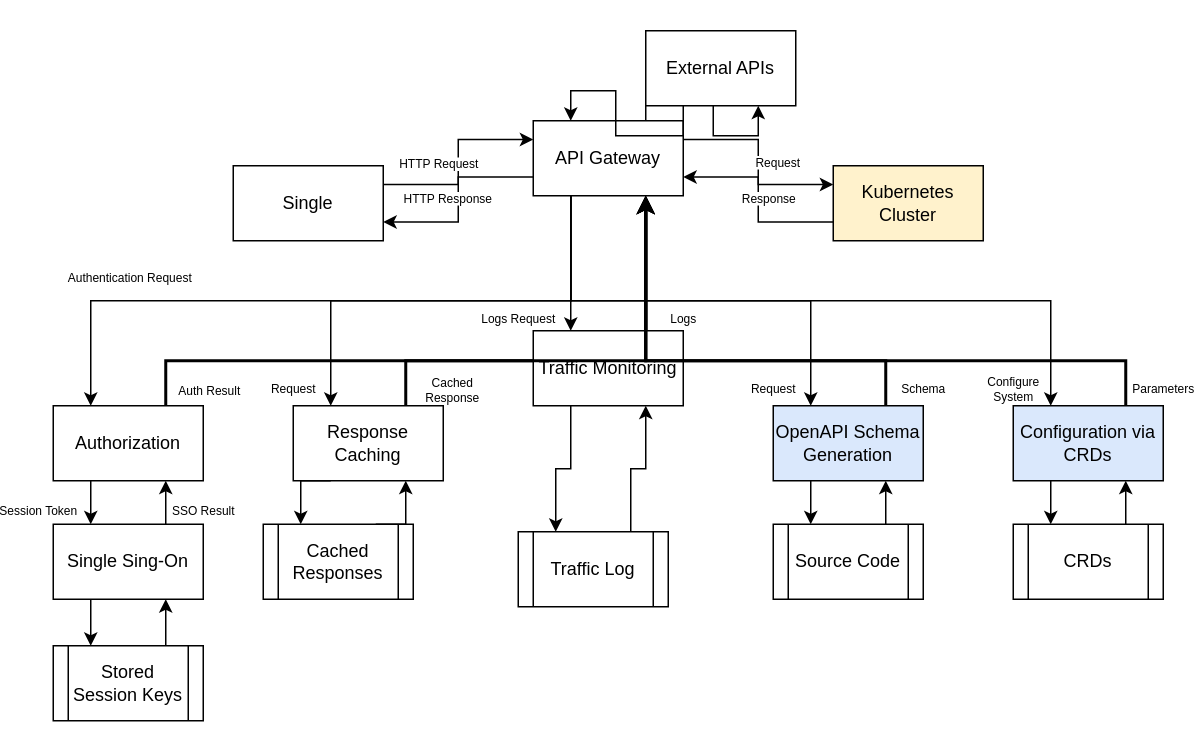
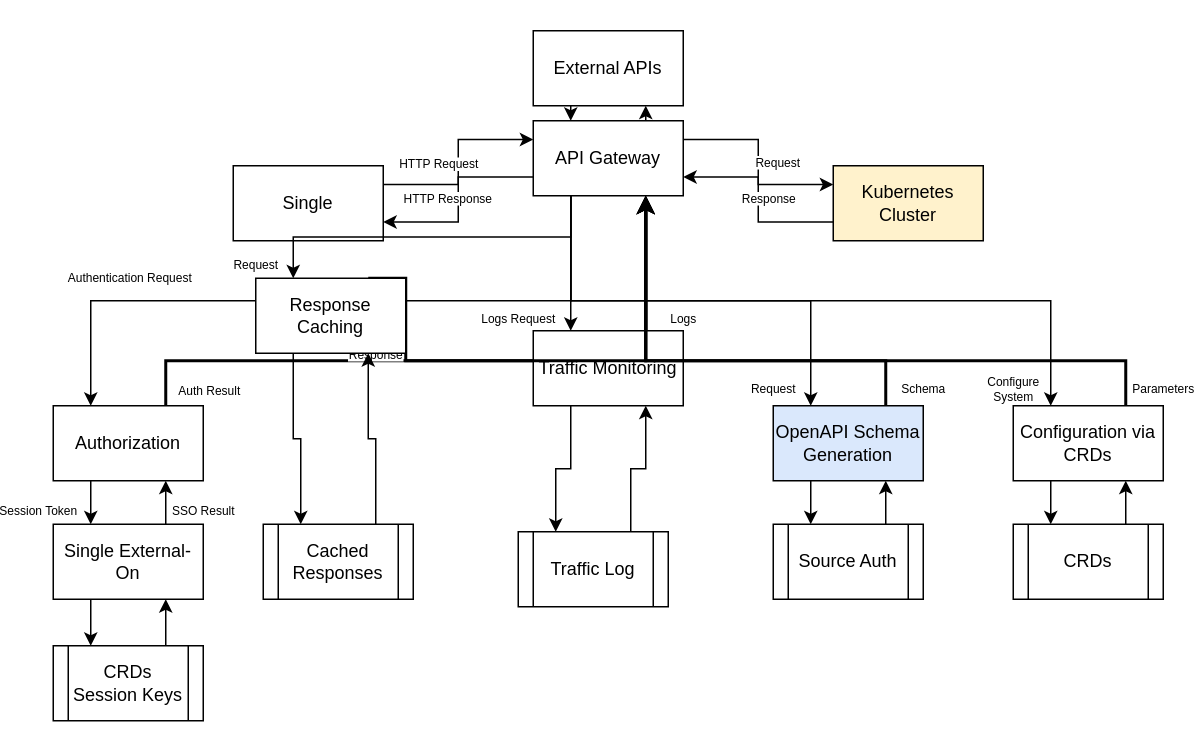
node "External APIs": moved (721, 68) -> (608, 68)
node "Response Caching": moved (368, 443) -> (331, 316)
node "Configuration via CRDs": fillcolor #dae8fc -> #ffffff
node "Single Sing-On": label "Single Sing-On" -> "Single External-On"
node "Source Code": label "Source Code" -> "Source Auth"
node "Stored Session Keys": label "Stored Session Keys" -> "CRDs Session Keys"
